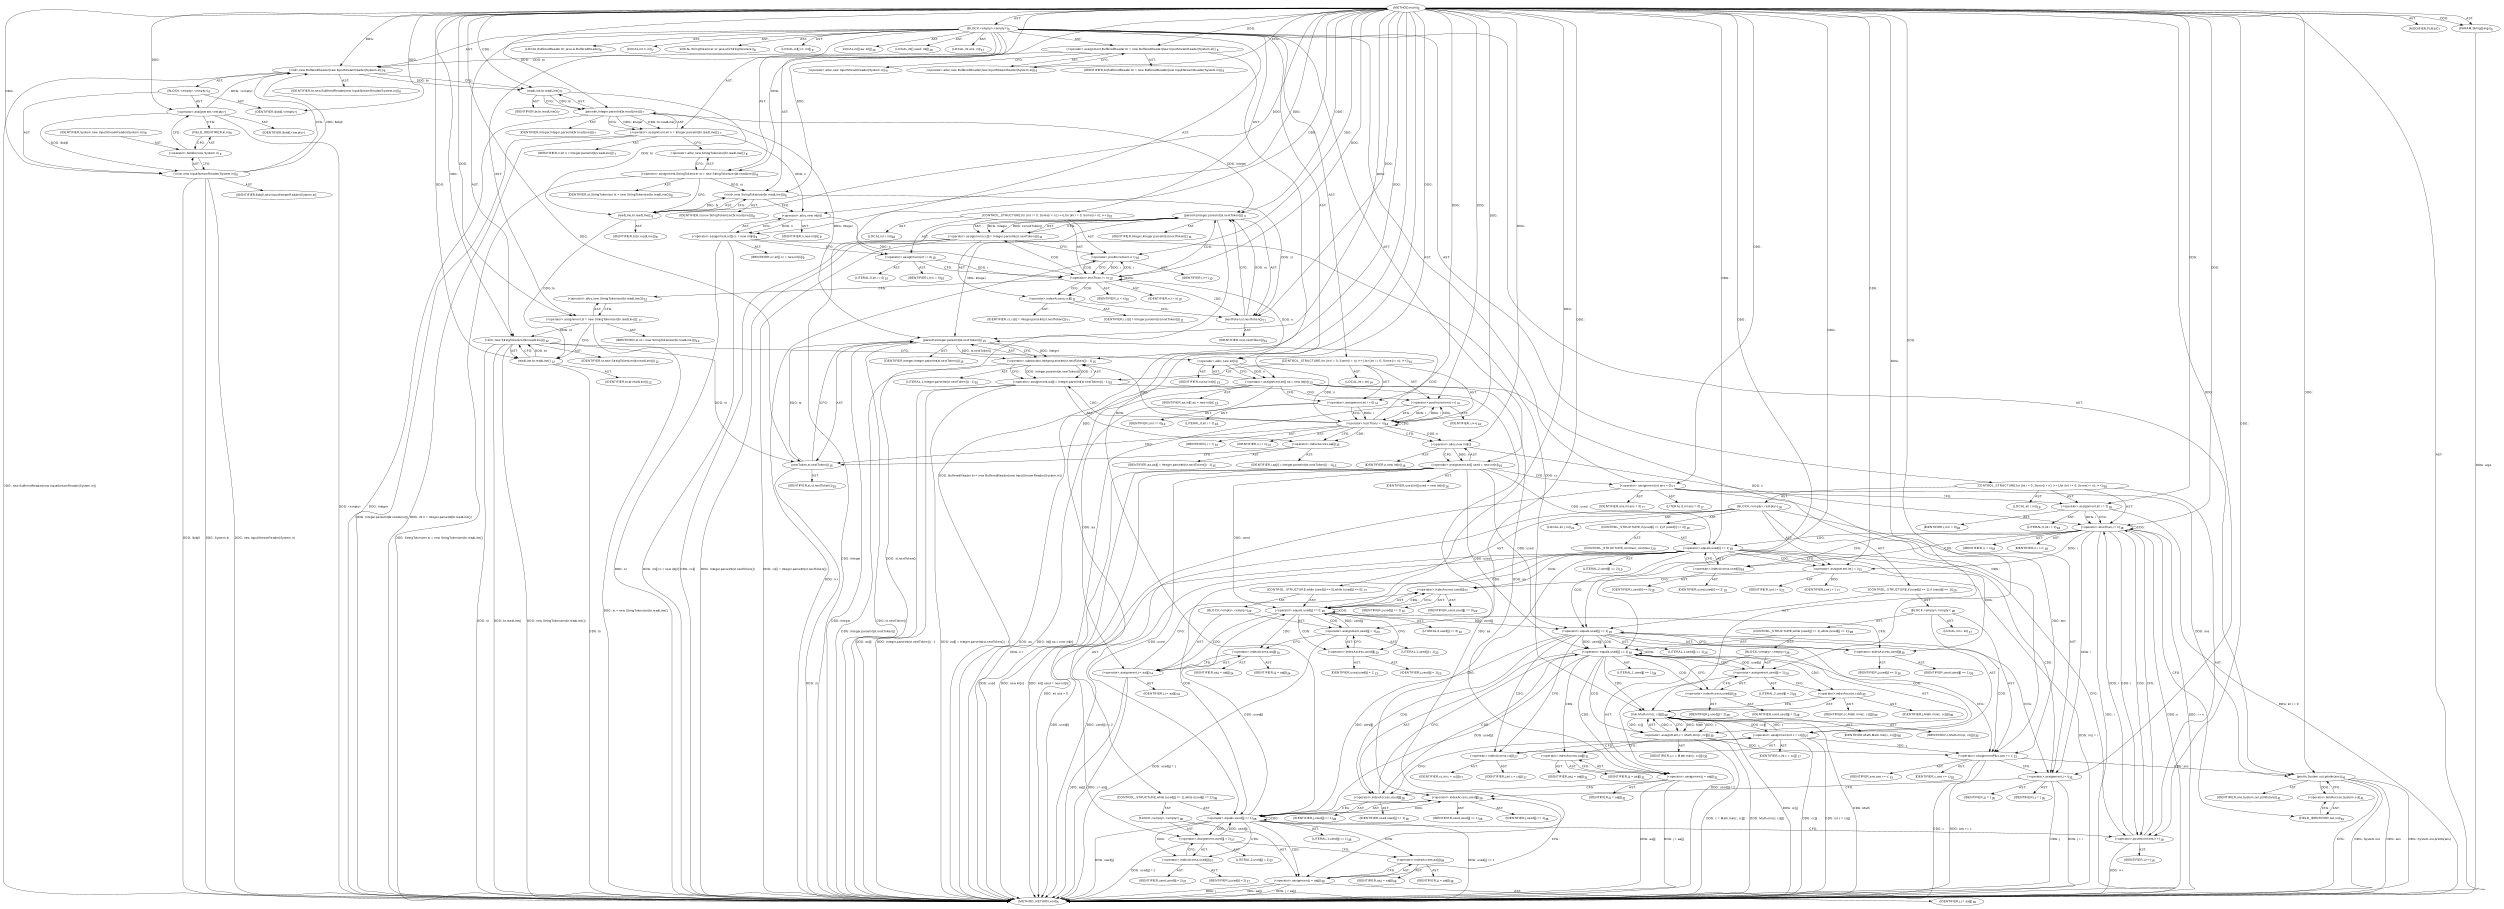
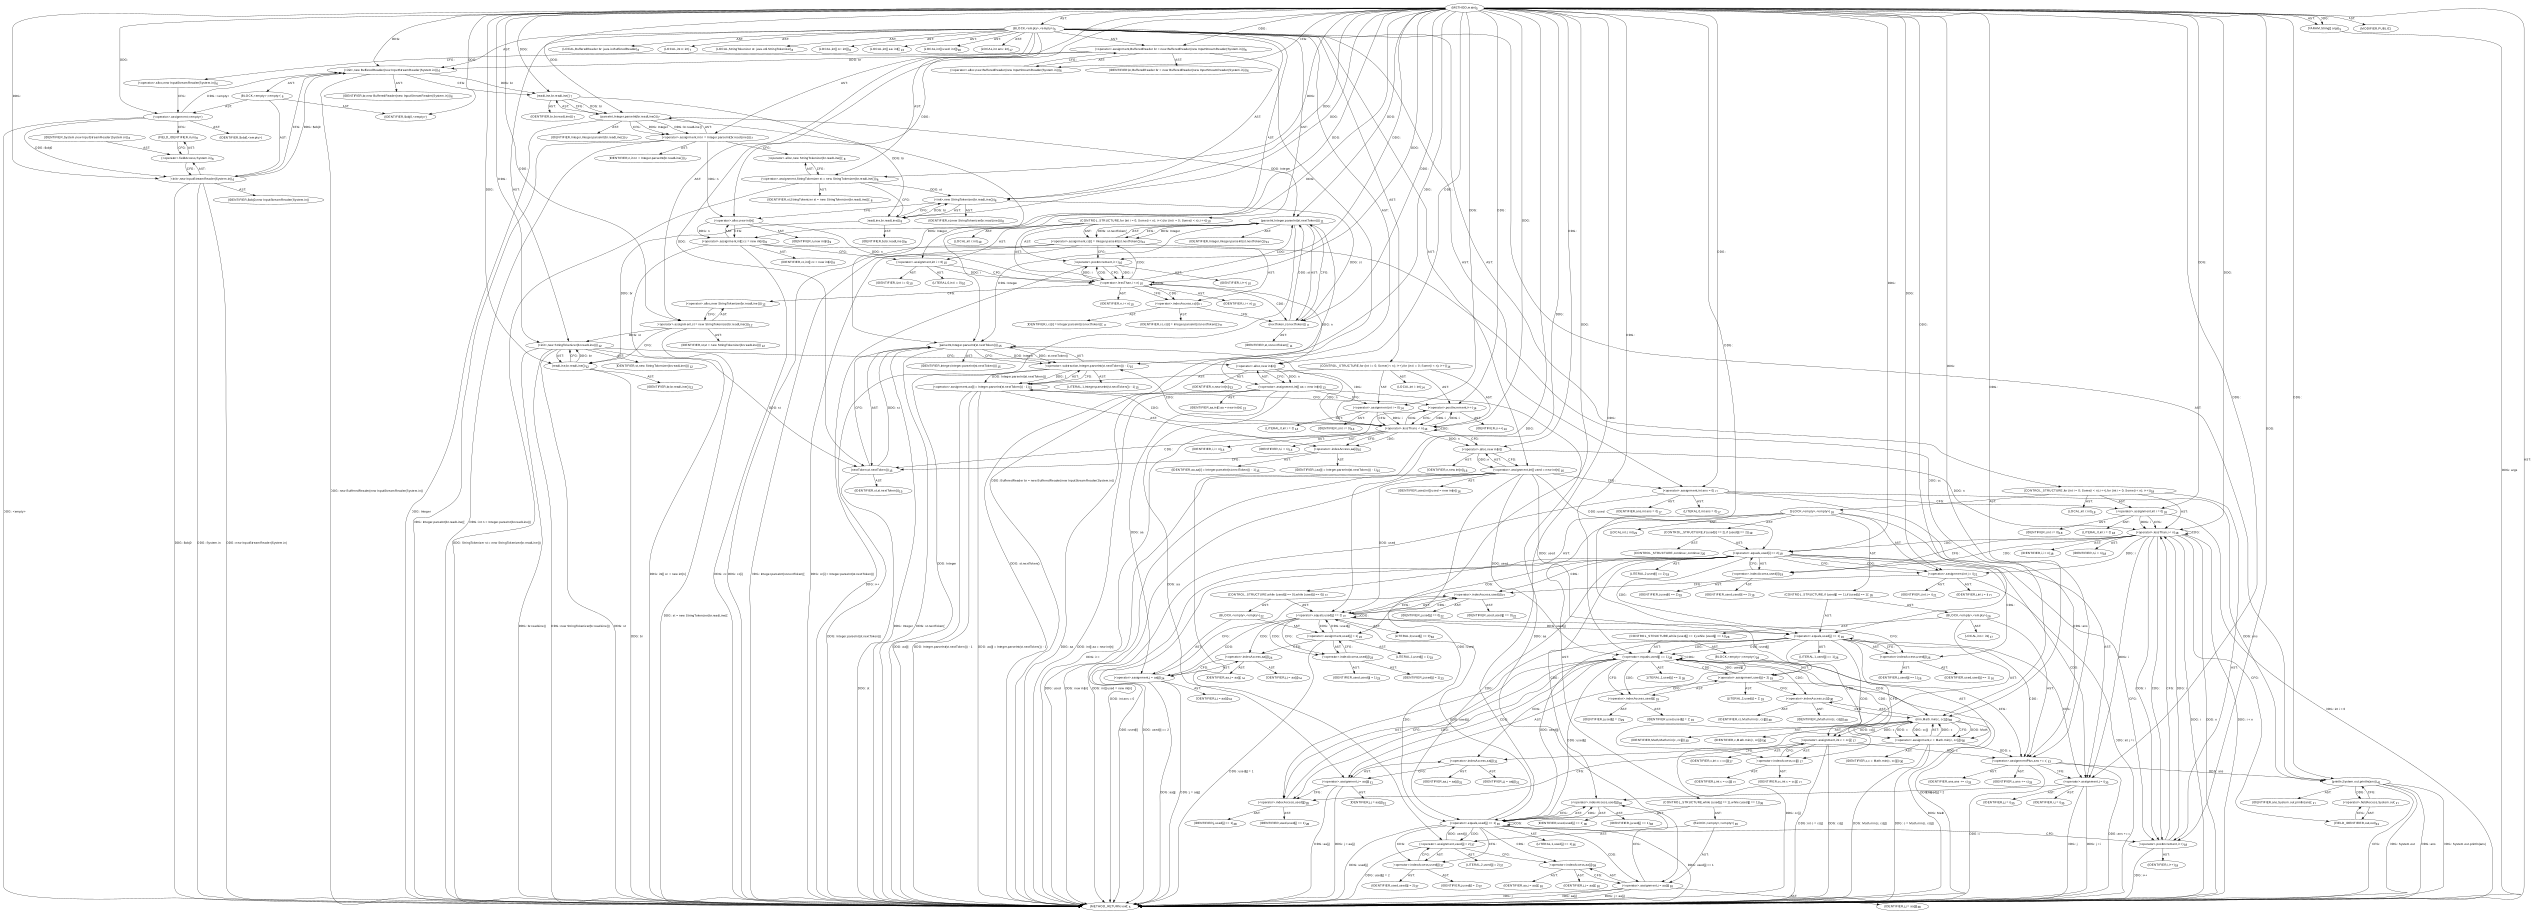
edge "(<operator>.fieldAccess,System.in)" -> "(<operator>.assignment,<empty>)": now "(<operator>.alloc,new InputStreamReader(System.in))" -> "(<operator>.assignment,<empty>)"
edge "(<operator>.assignment,int[] aa = new int[n])" -> "(<operator>.assignmentPlus,ans += c)": now "(METHOD,main)" -> "(<operator>.assignmentPlus,ans += c)"
edge "(<operator>.assignment,int j = i)" -> "(IDENTIFIER,j,int j = i)": label "DDG: " -> "AST: "
